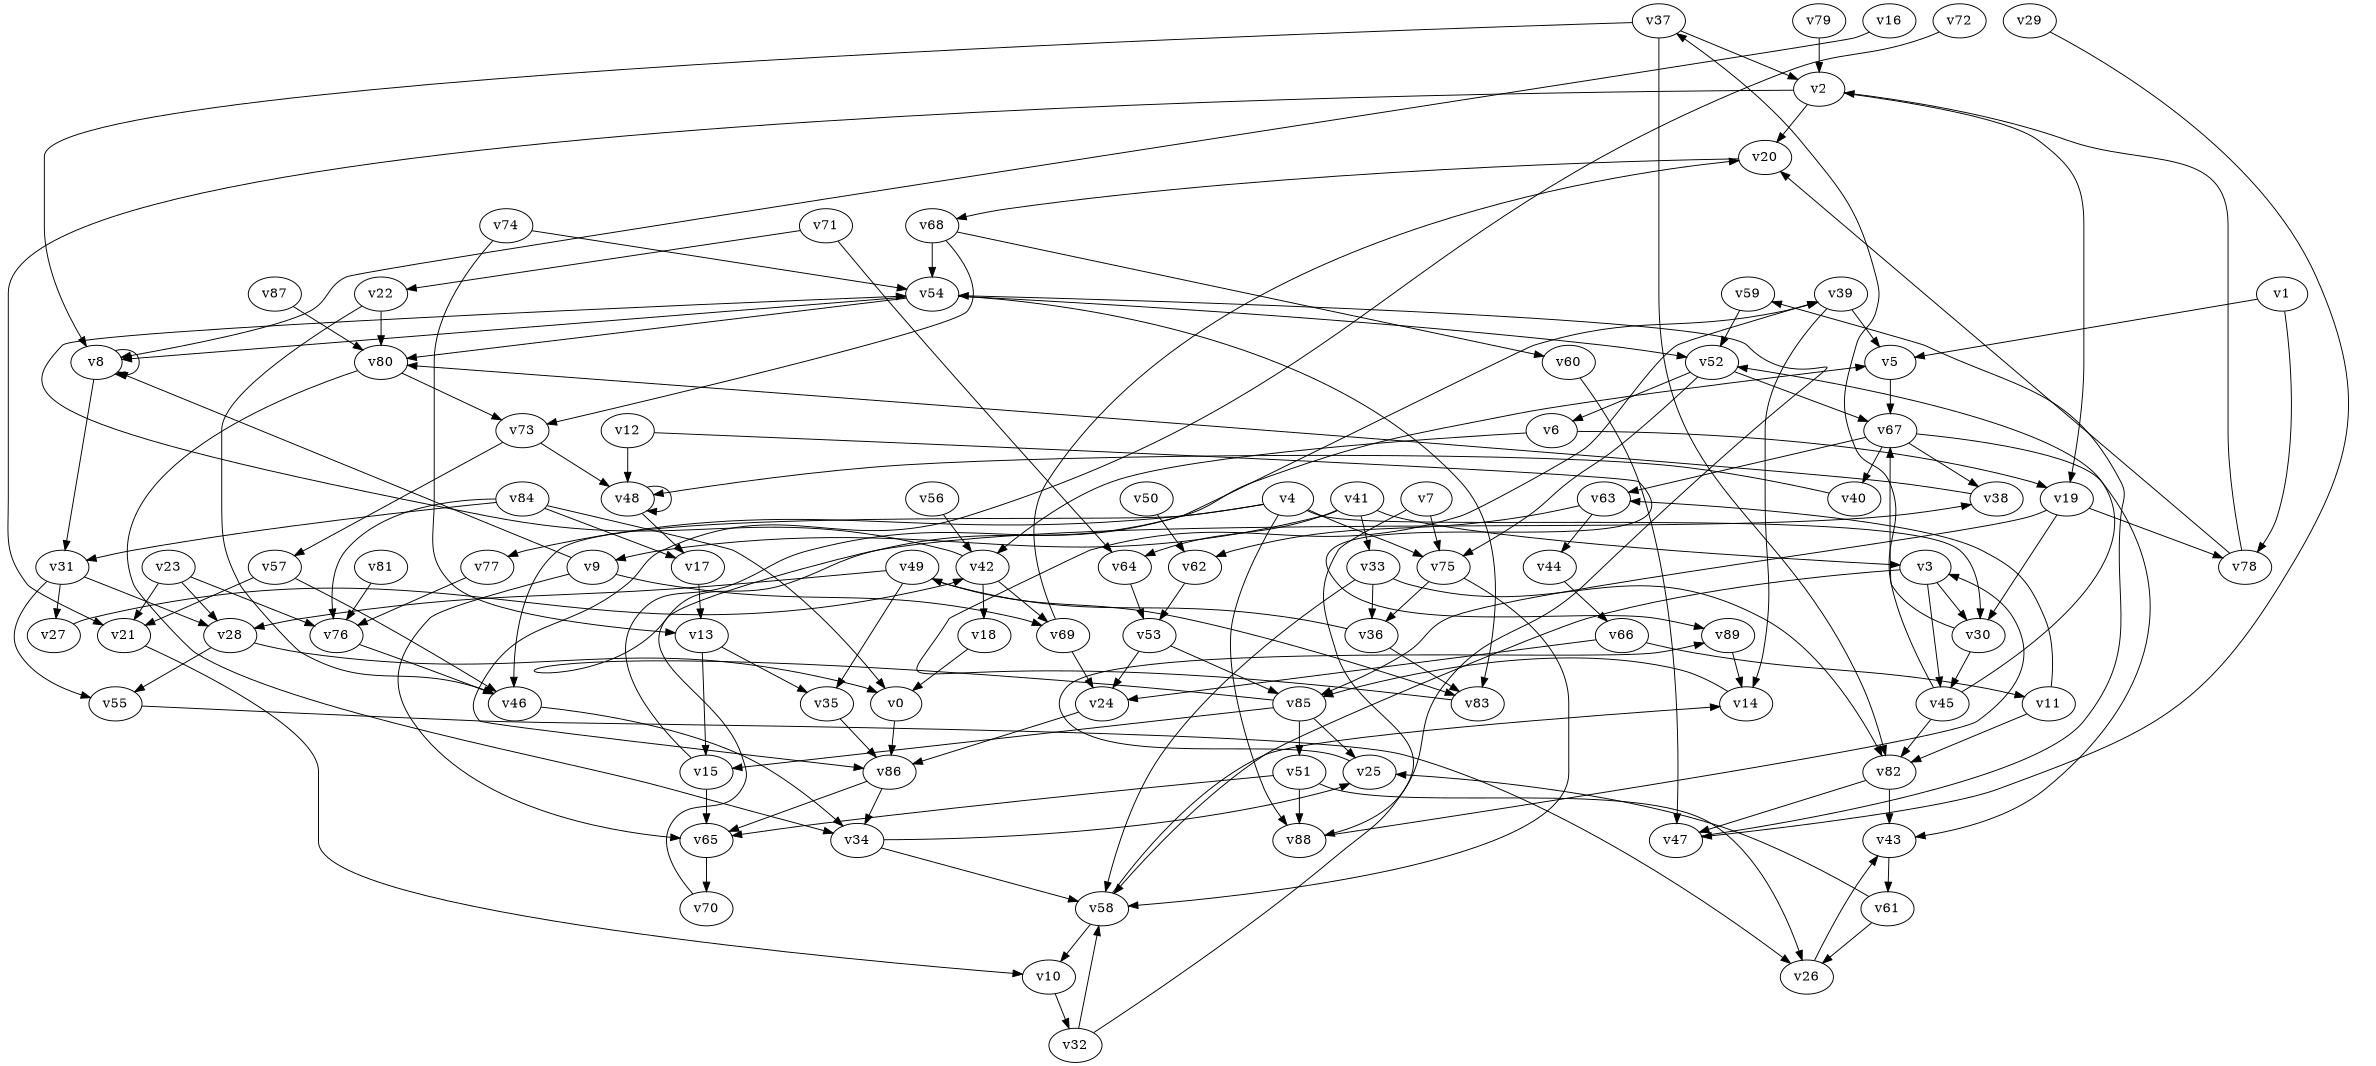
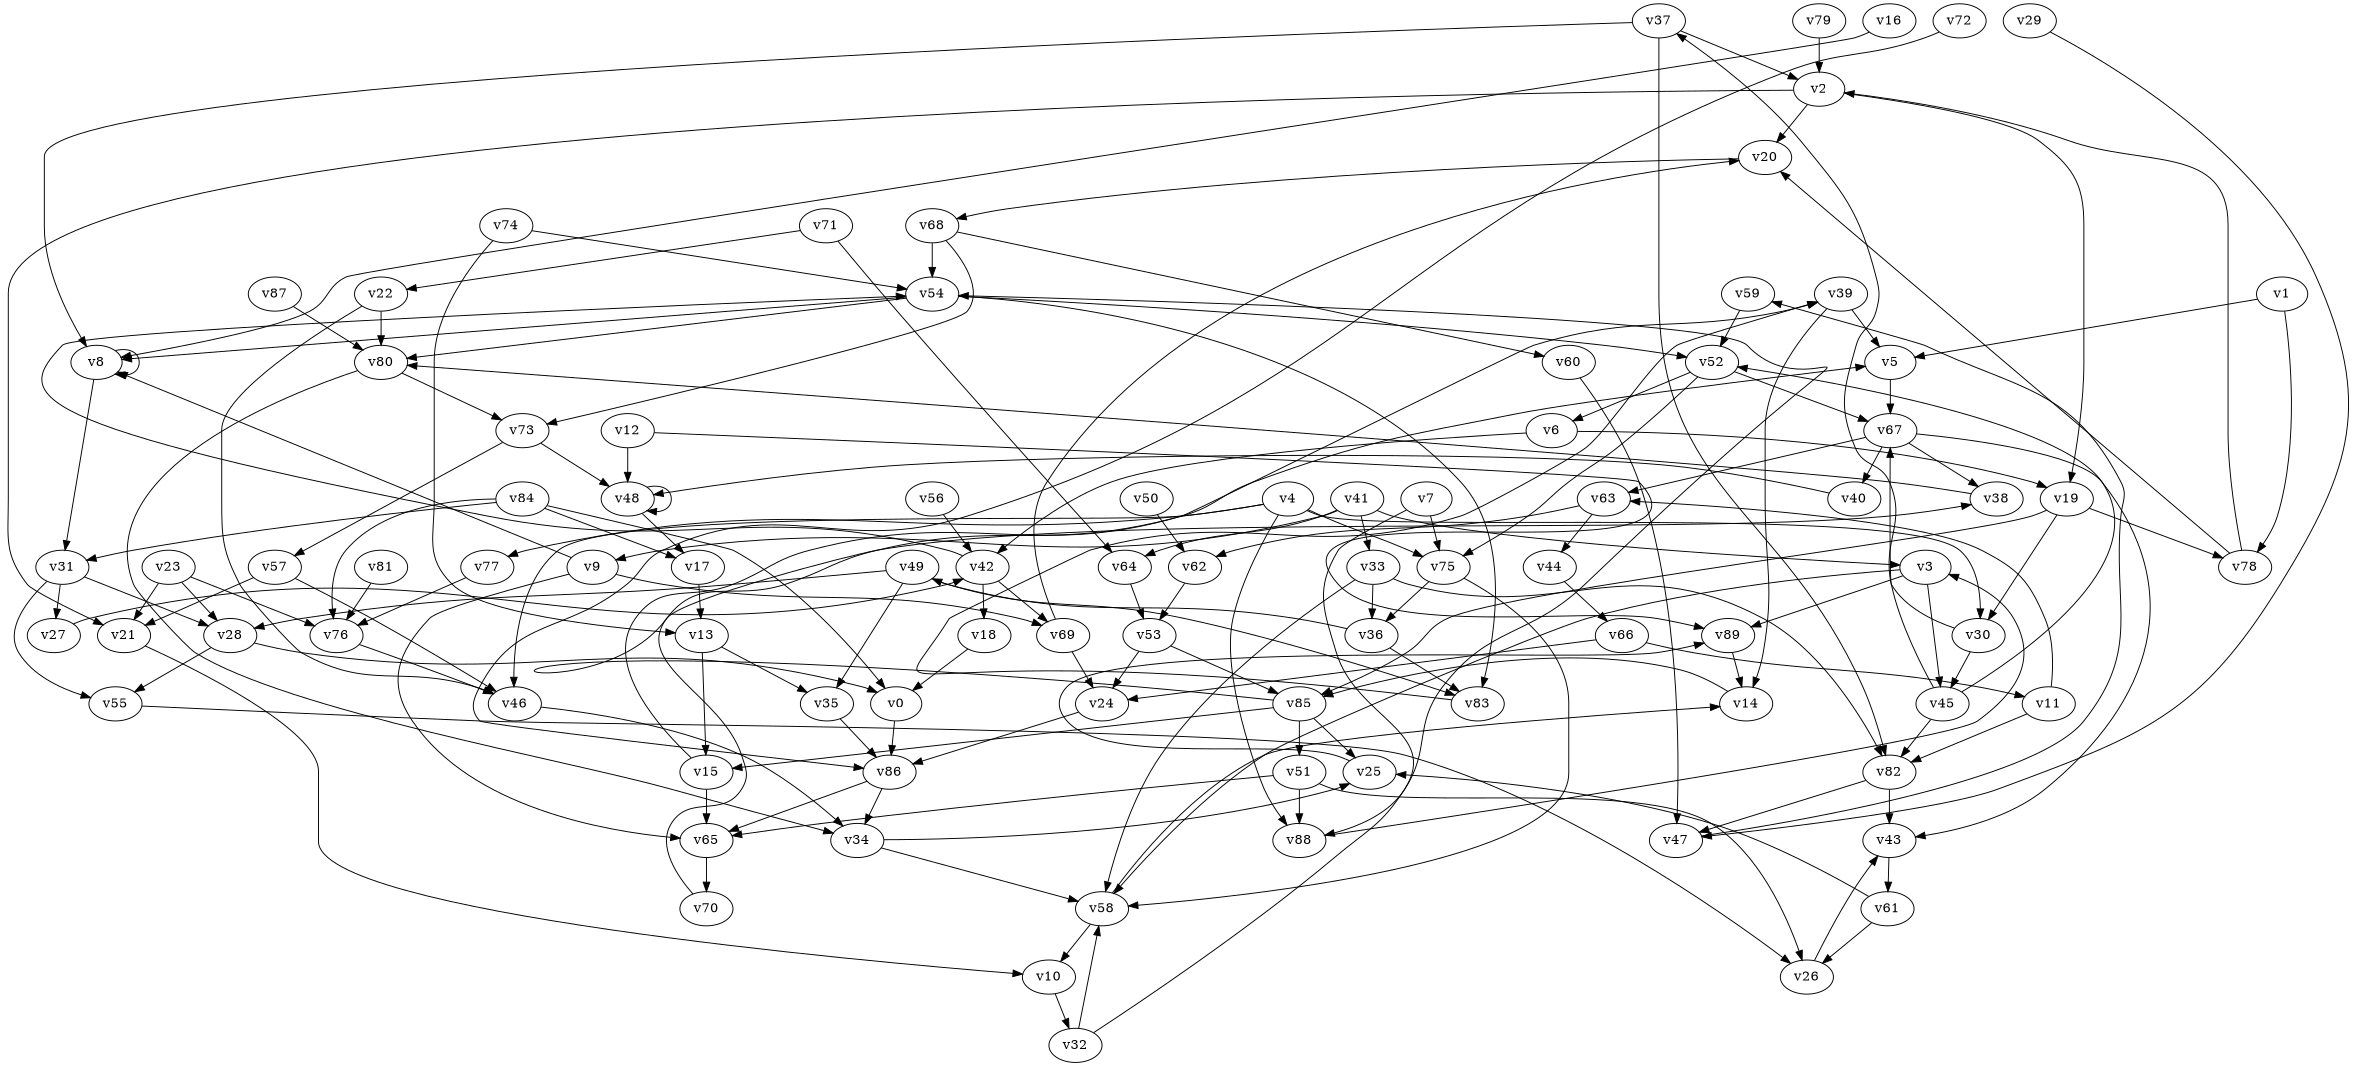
edge "v3" -> "v30": now "v3" -> "v89"
